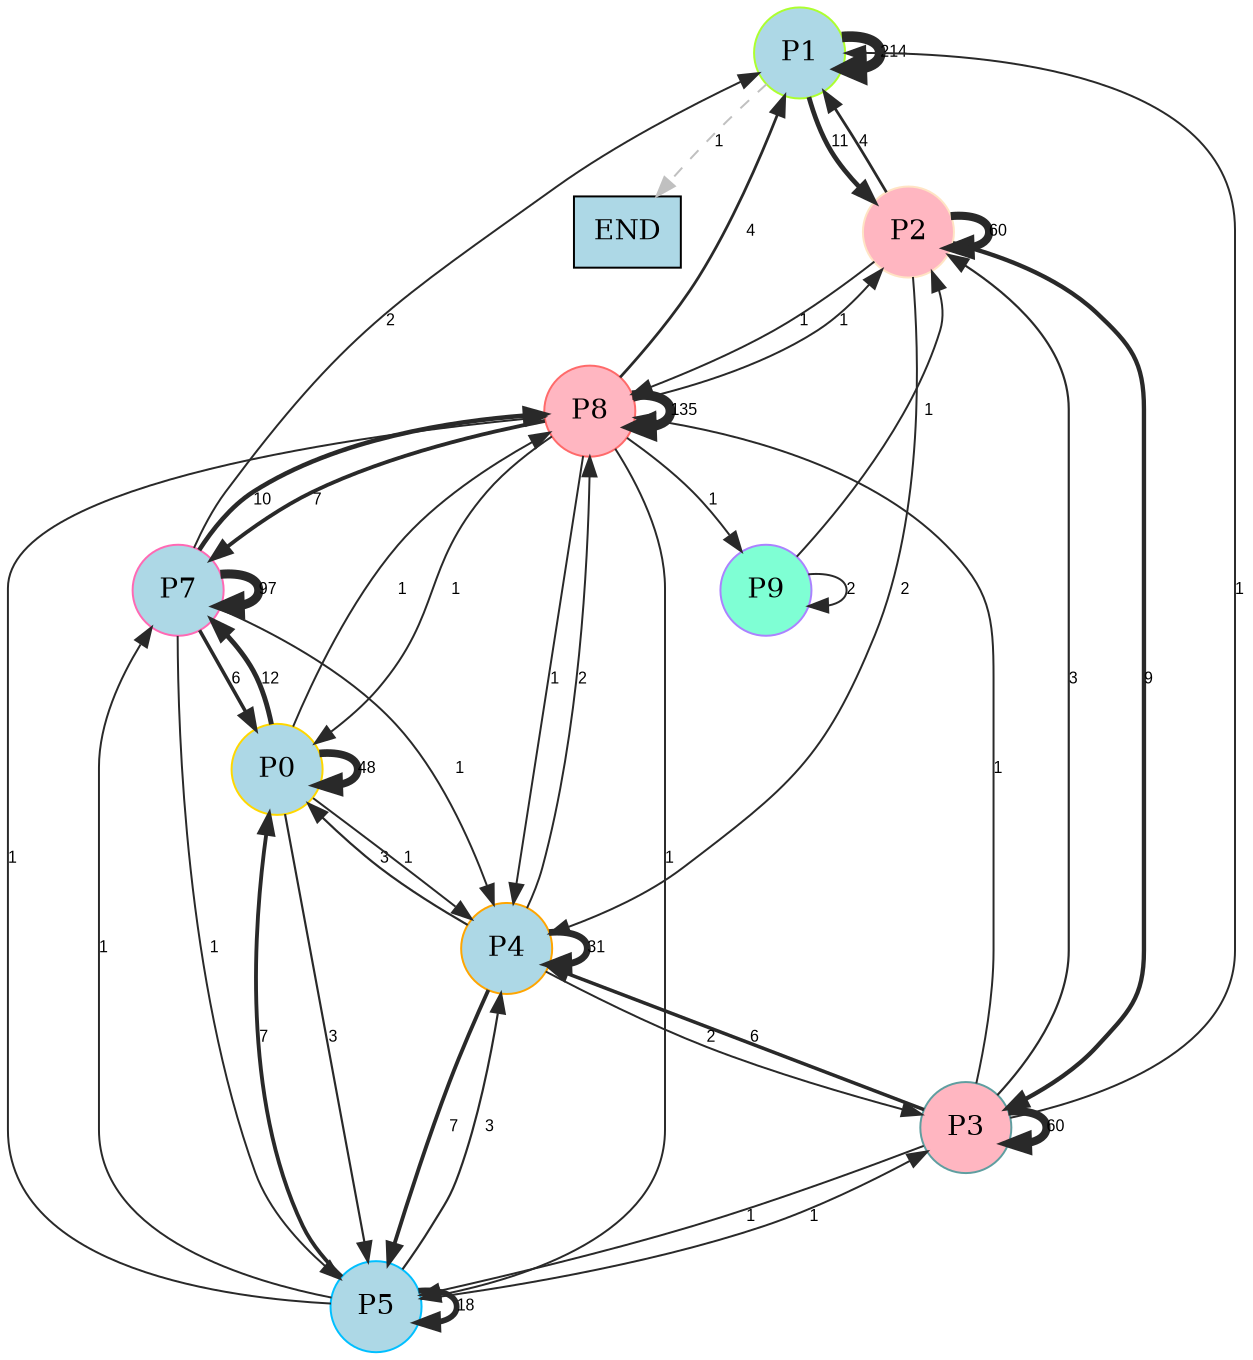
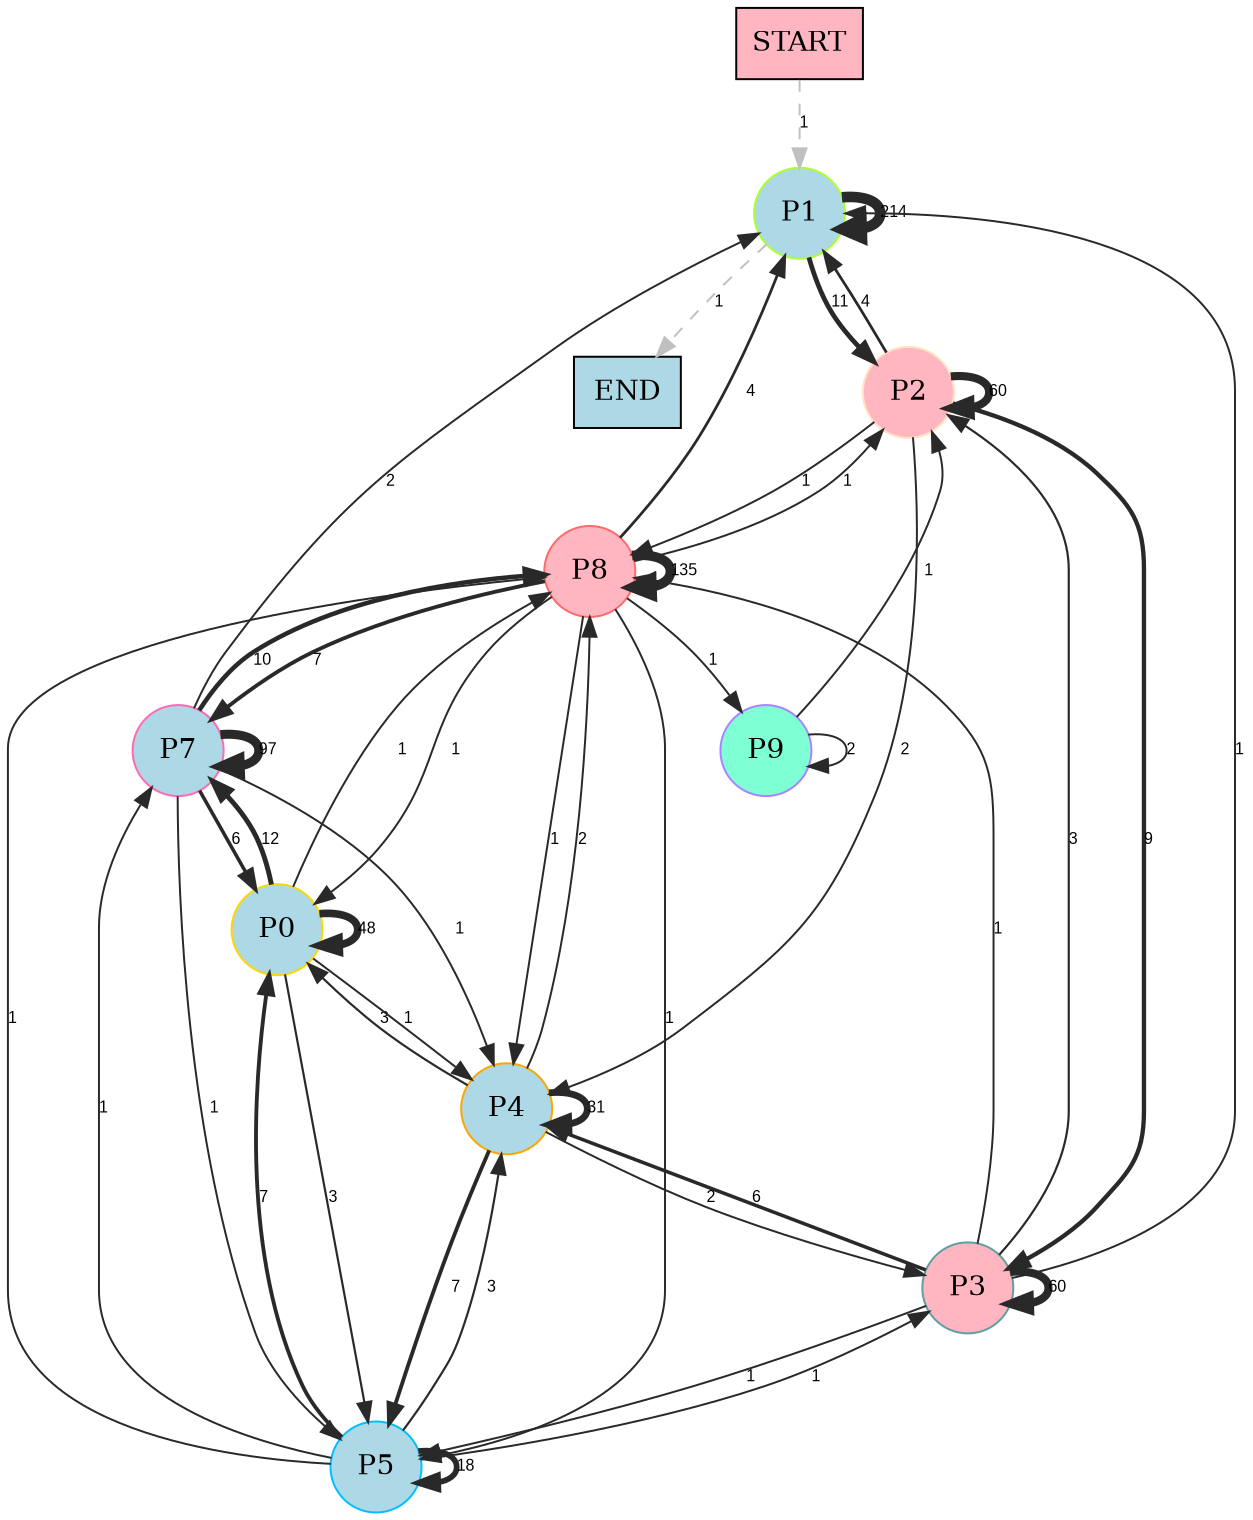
node "START": added
